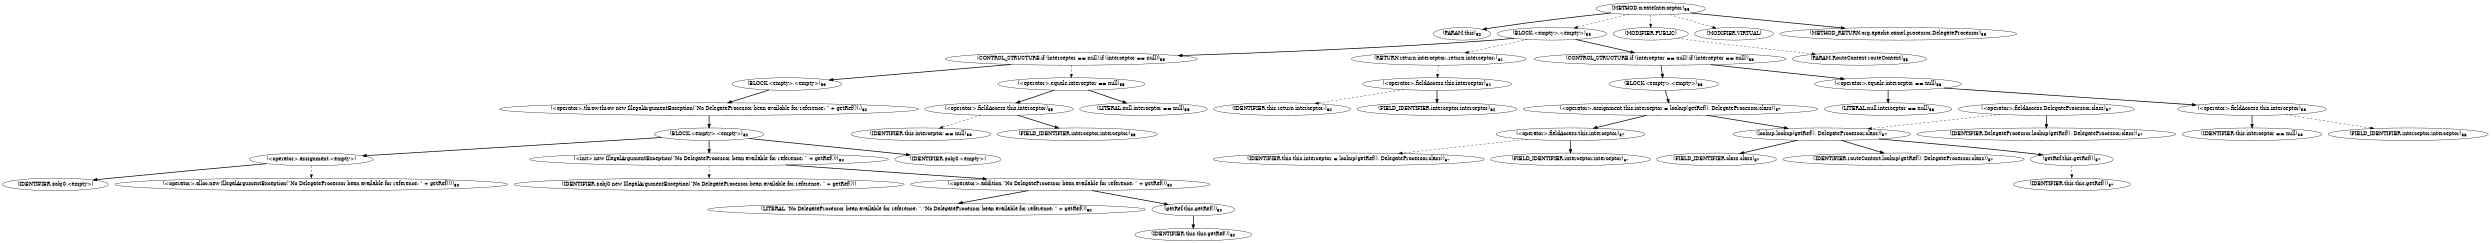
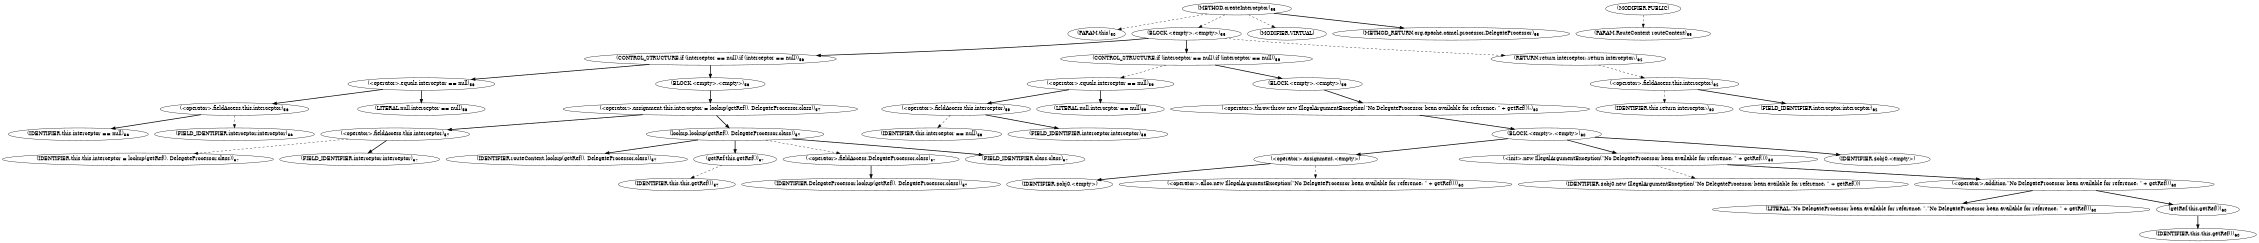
edge "(METHOD,createInterceptor)" -> "(PARAM,this)": style bold -> dashed
edge "(METHOD,createInterceptor)" -> "(MODIFIER,PUBLIC)": removed
edge "(<operator>.fieldAccess,DelegateProcessor.class)" -> "(lookup,lookup(getRef(), DelegateProcessor.class))": reversed
